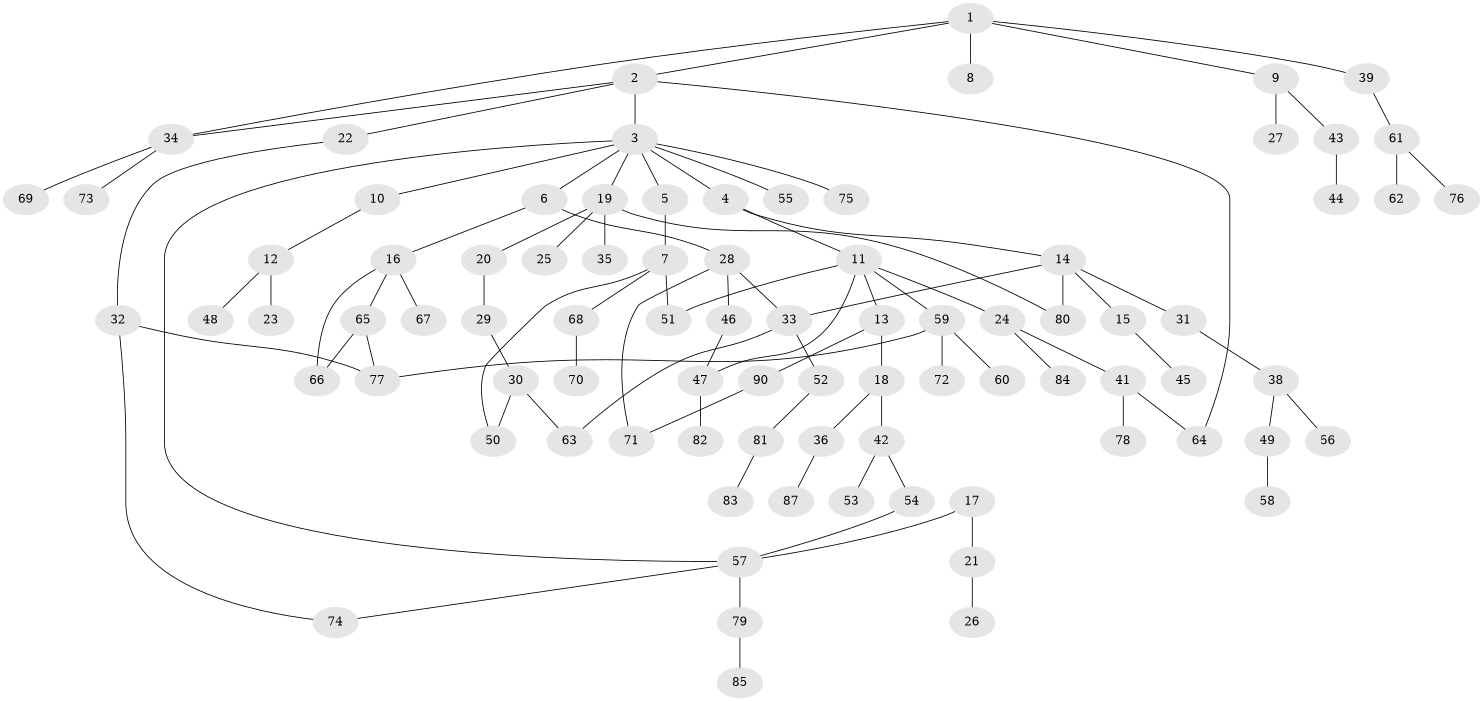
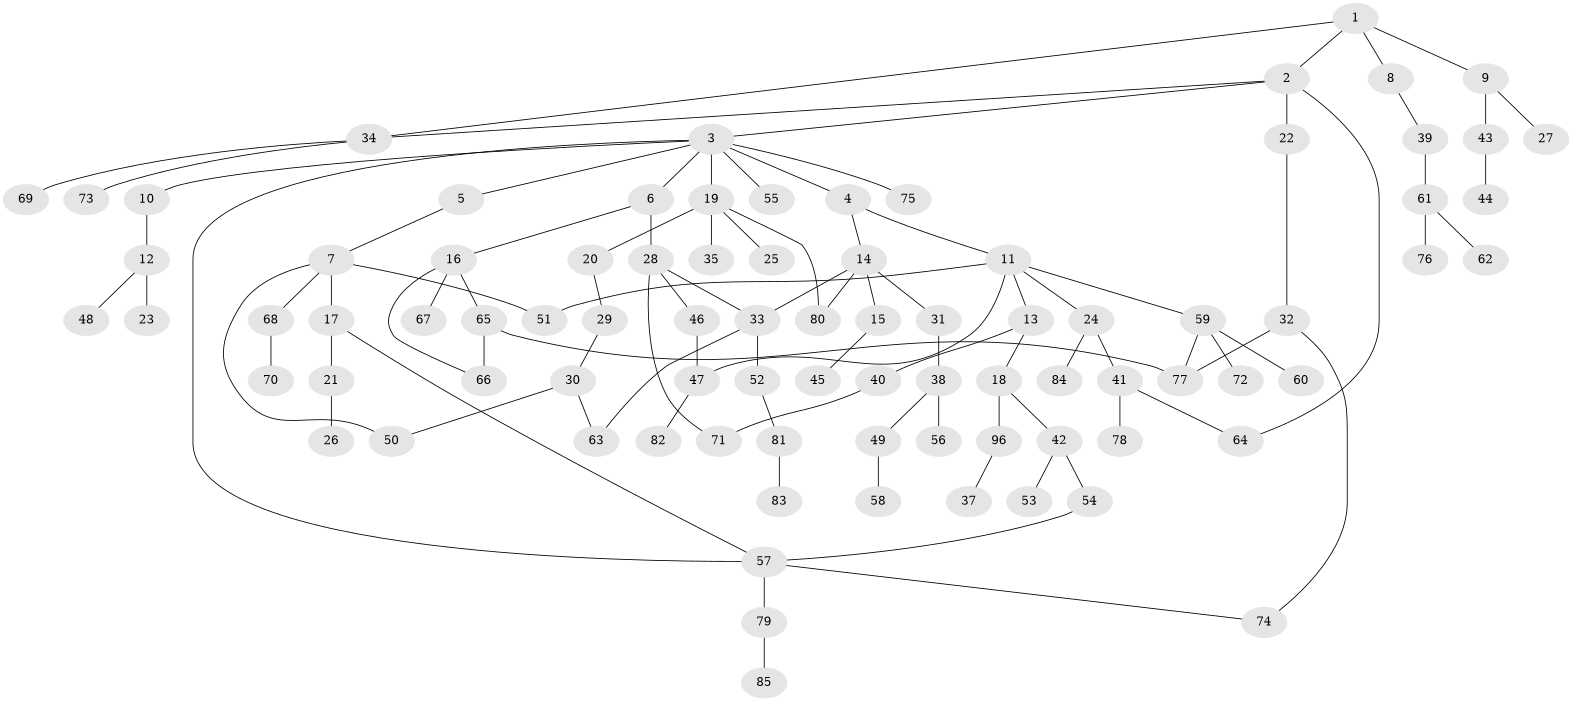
edge "1" -- "39": now "8" -- "39"
edge "7" -- "17": added
node "90": label "90" -> "40"
node "36": label "36" -> "96"
node "87": label "87" -> "37"
